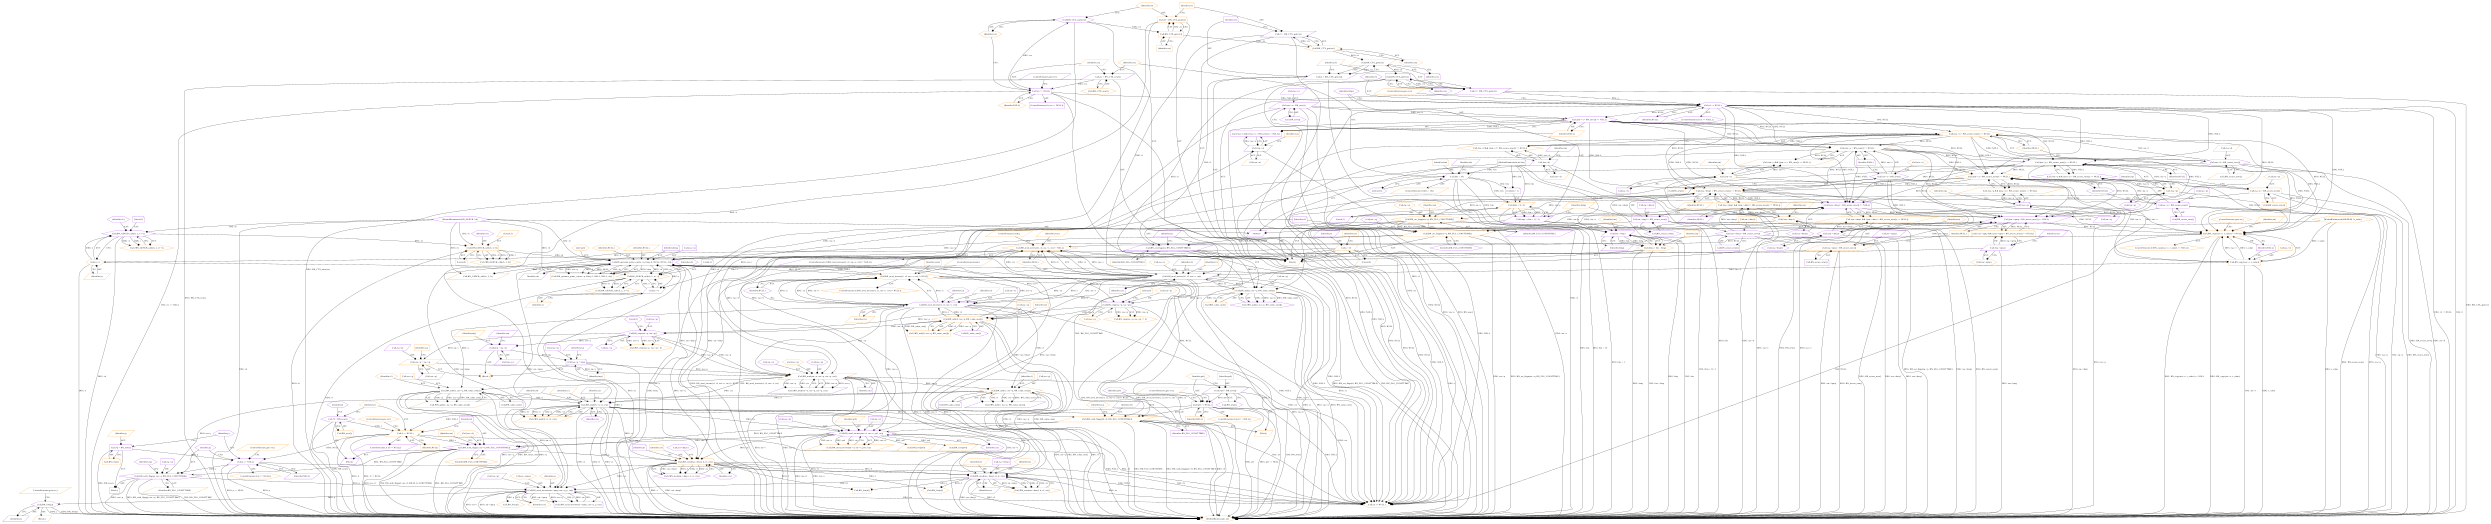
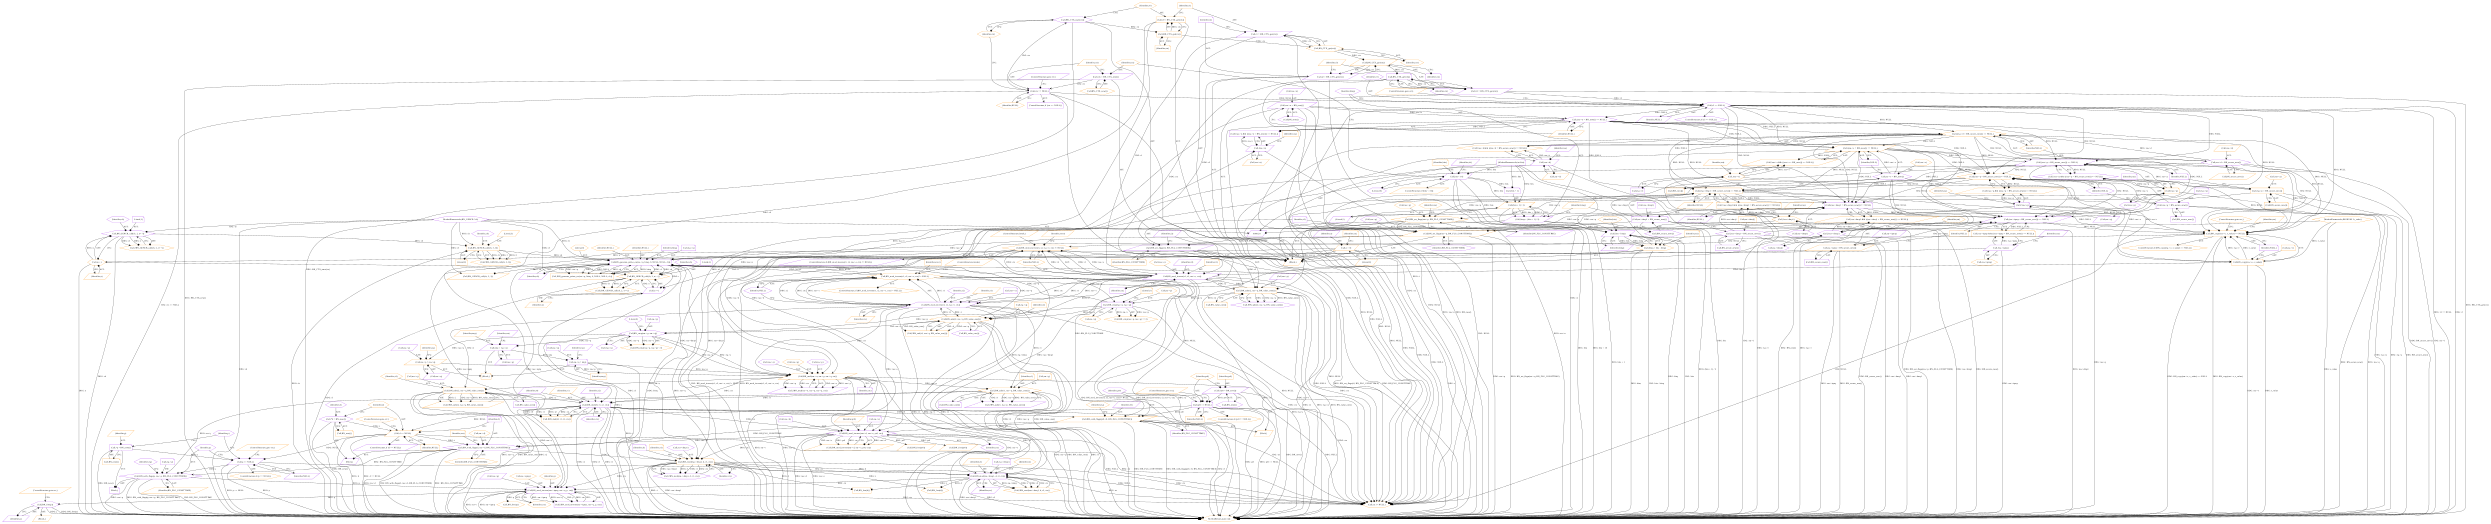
node "(Call,!BN_mul(r0, r1, r2, ctx))": shape parallelogram -> note
